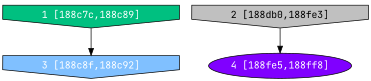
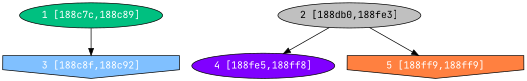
node "1 [188c7c,188c89]": shape invhouse -> ellipse
node "2 [188db0,188fe3]": shape invhouse -> ellipse
node "5 [188ff9,188ff9]": added
